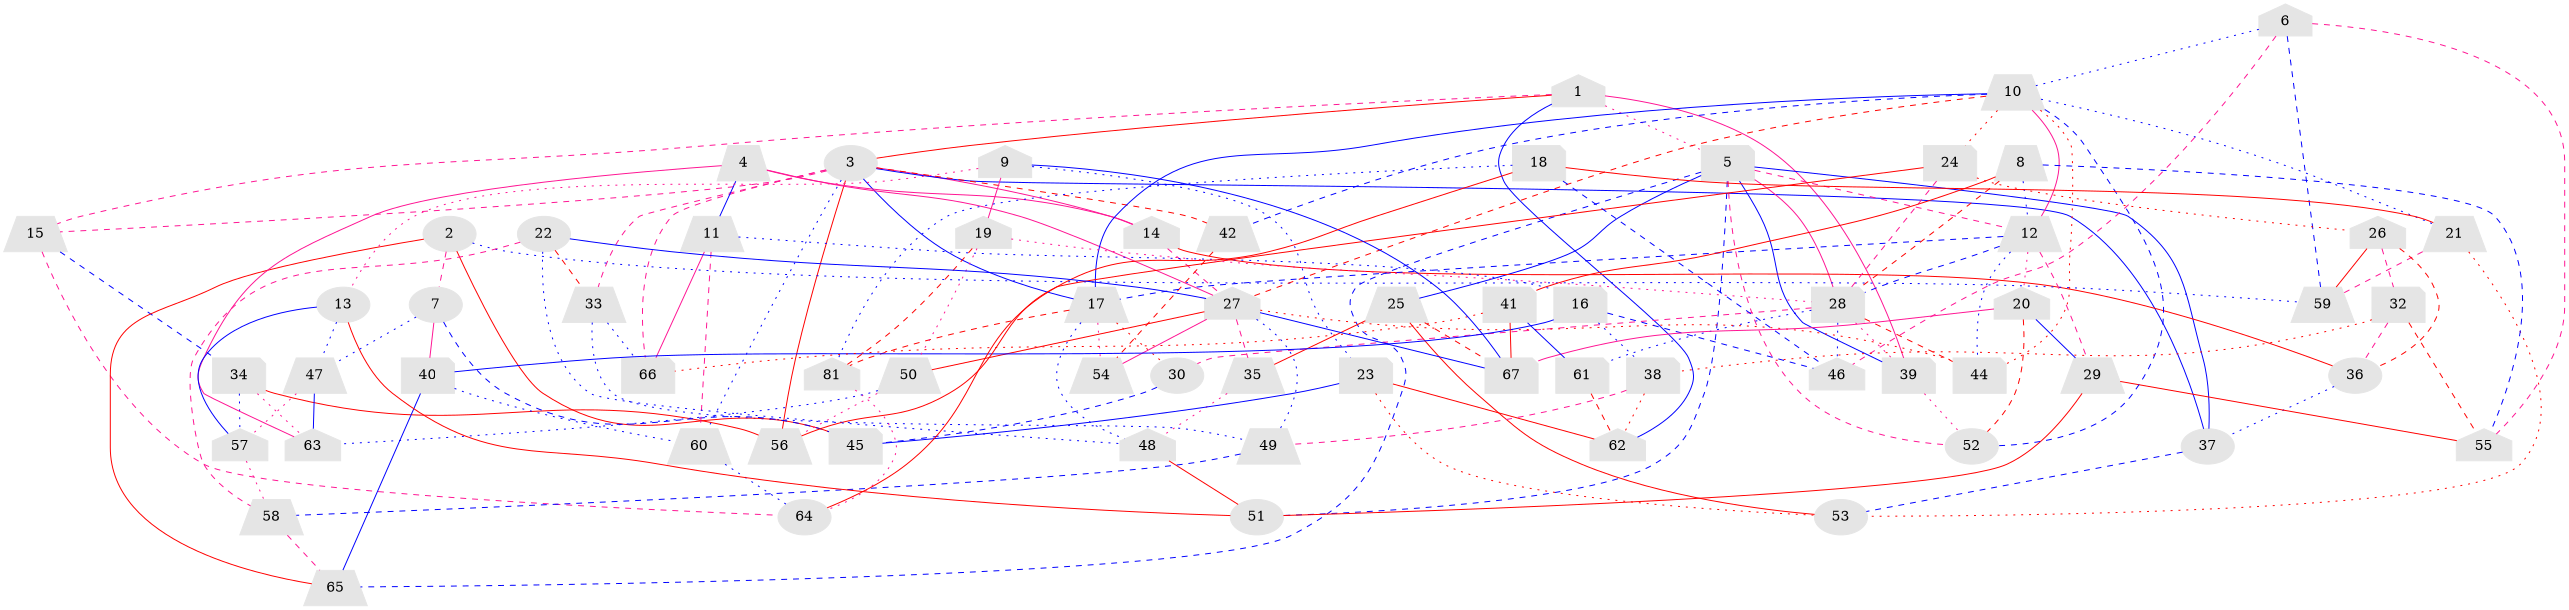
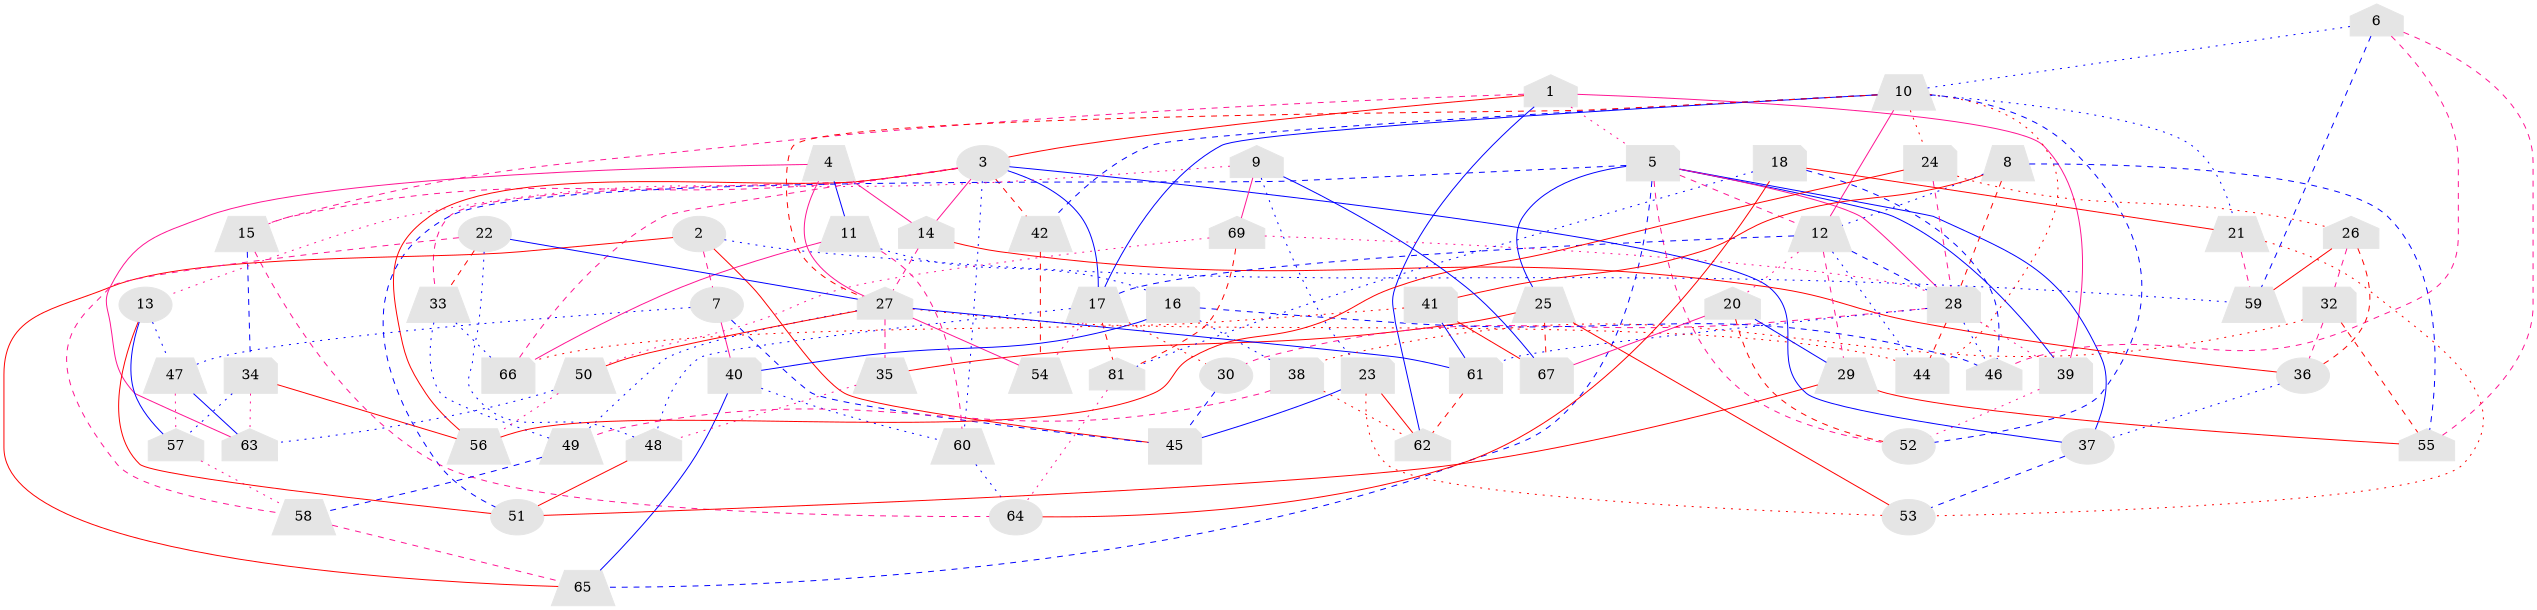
node "19": label "19" -> "69"
edge "27" -- "67": now "27" -- "61"
